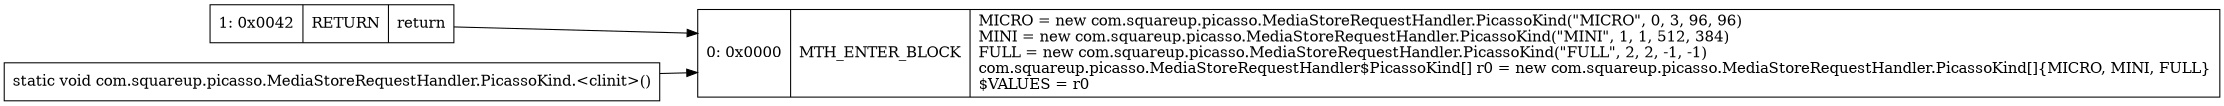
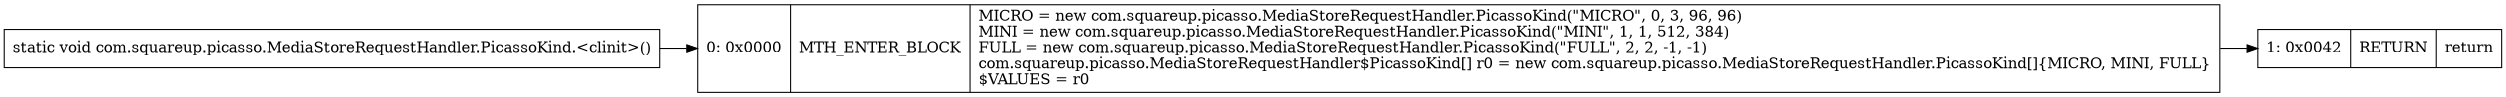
edge "1: 0x0042" -> "0: 0x0000": reversed
